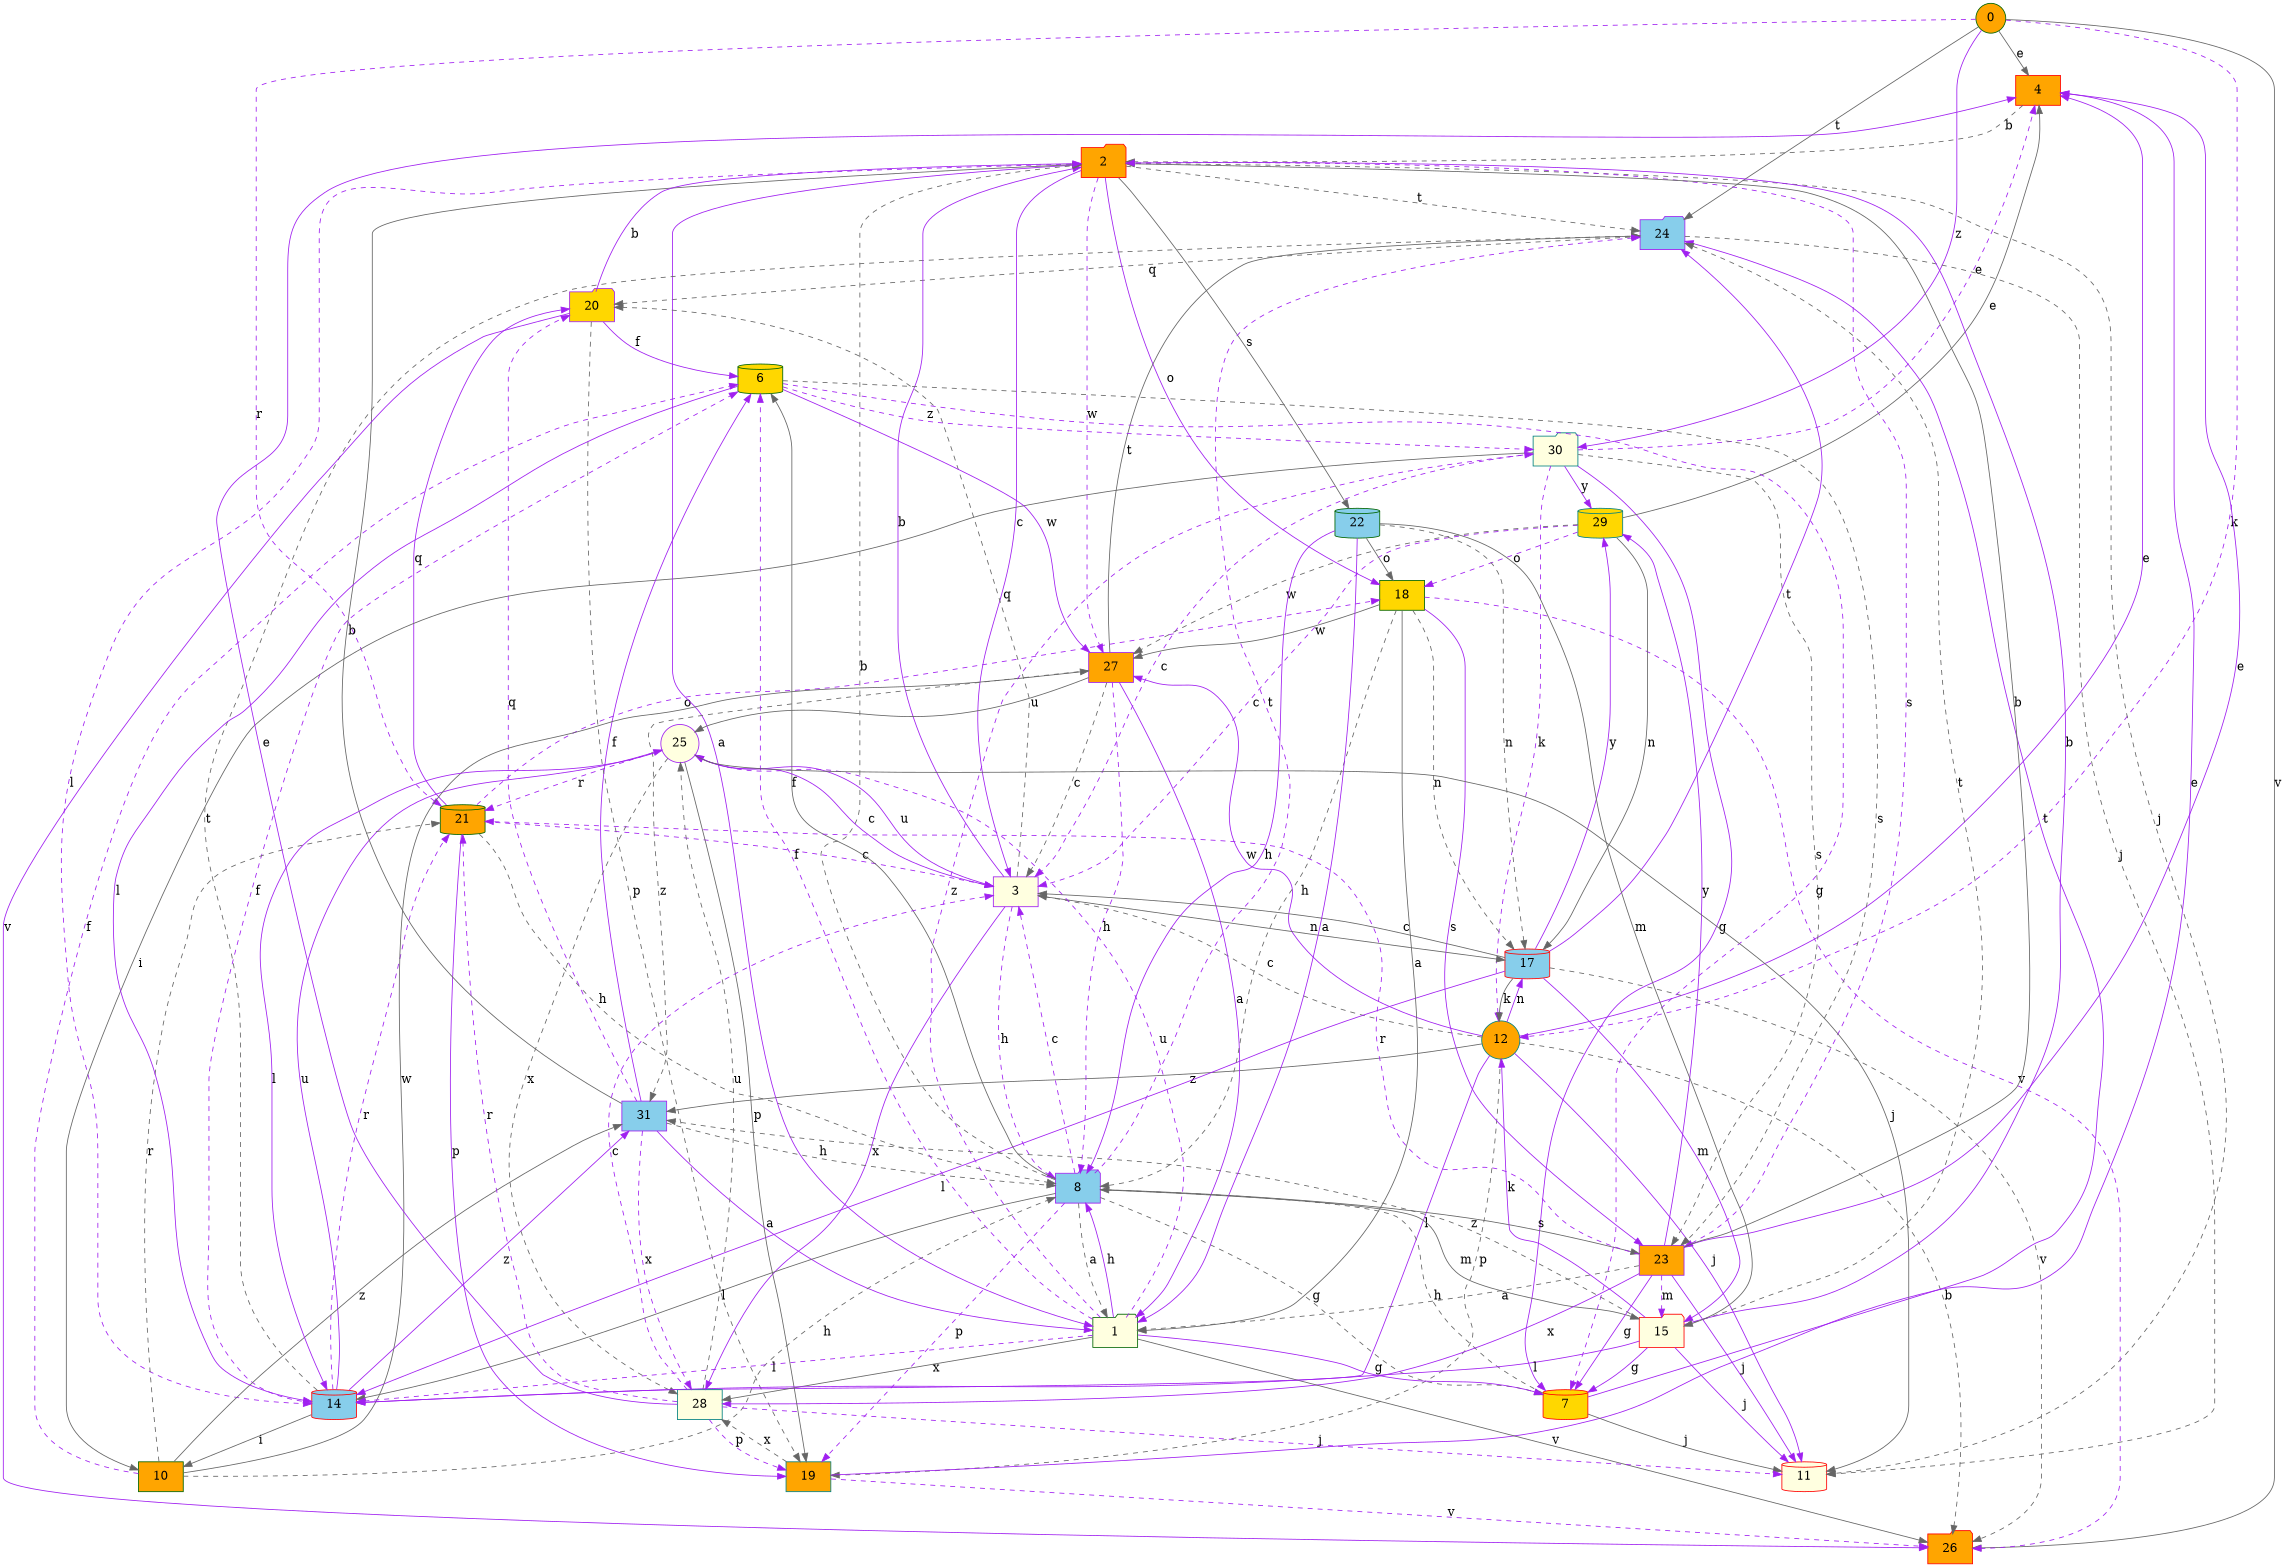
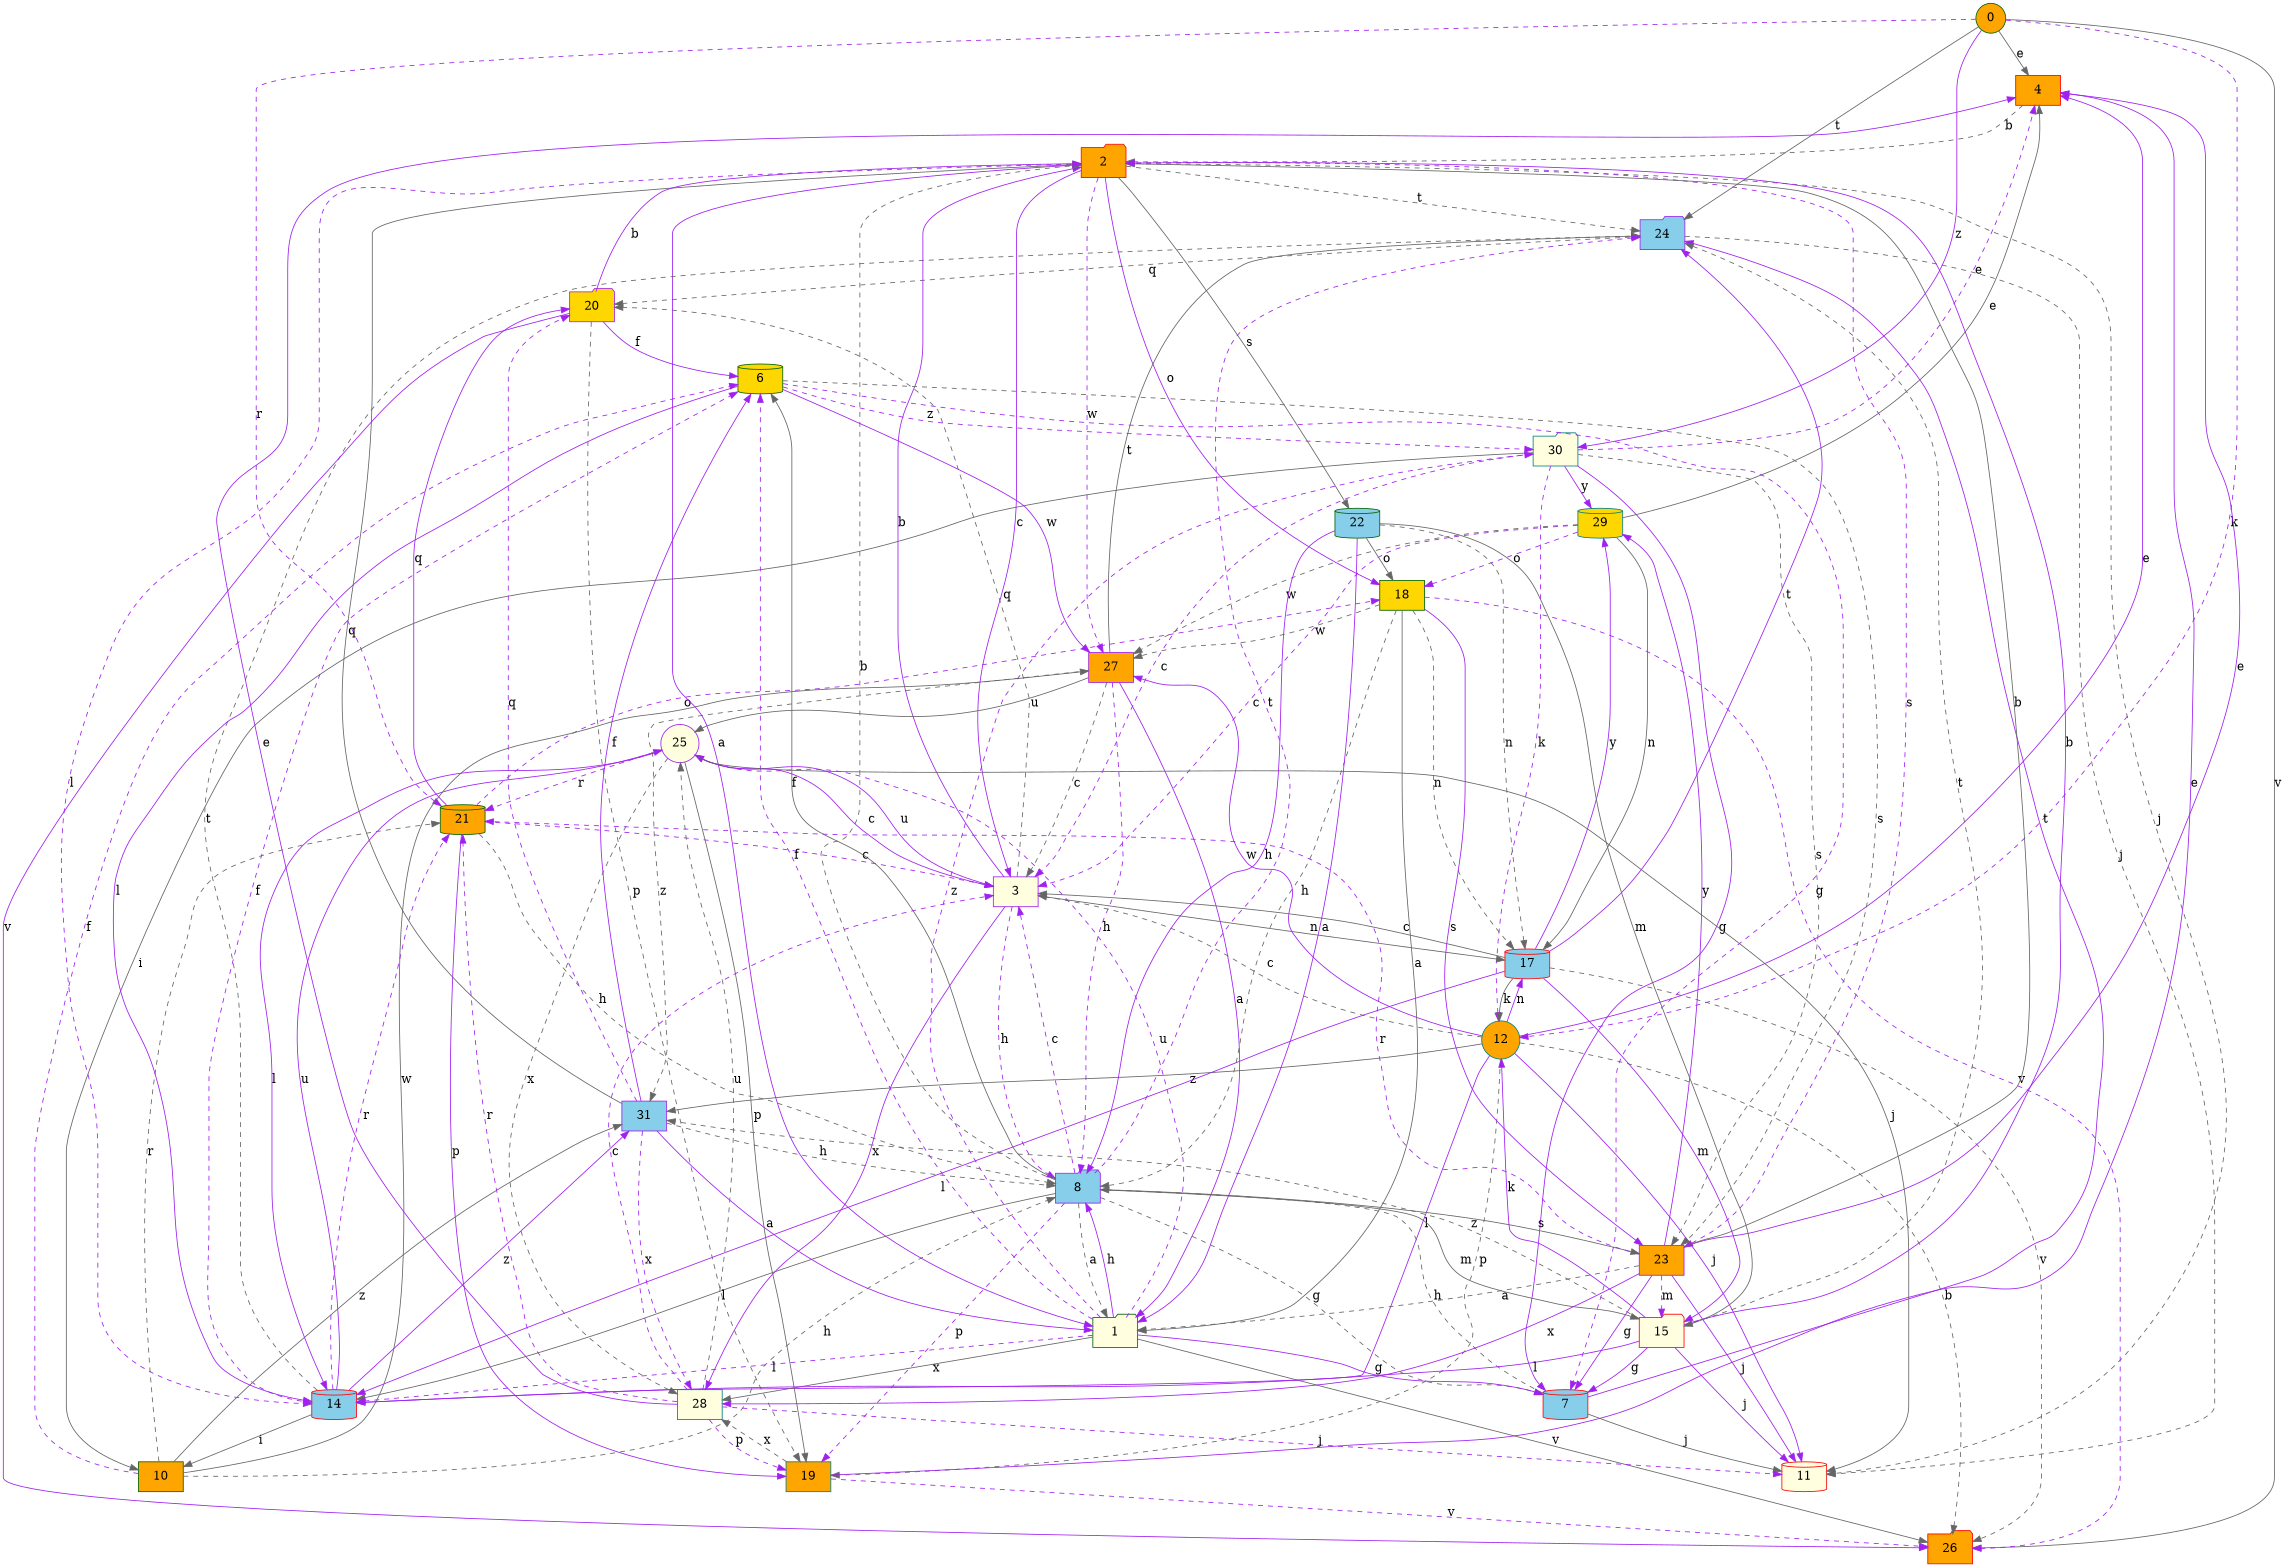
edge "31" -> "2": label "b" -> "q"
edge "18" -> "27": style solid -> dashed
node "7": fillcolor gold -> skyblue
